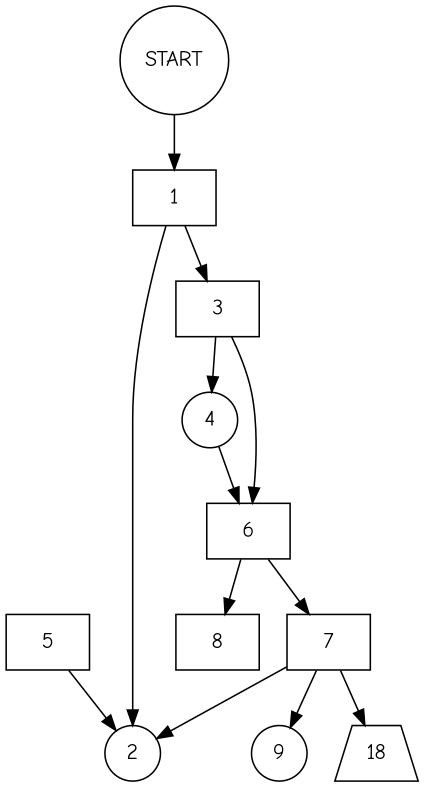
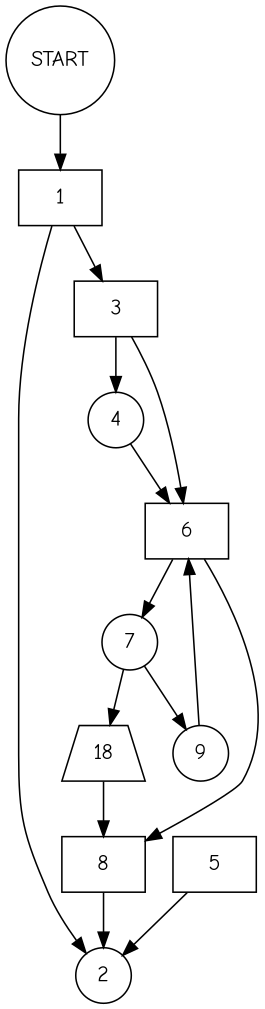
node "7": shape box -> circle
edge "9" -> "6": added
edge "7" -> "2": now "8" -> "2"
edge "18" -> "8": added
